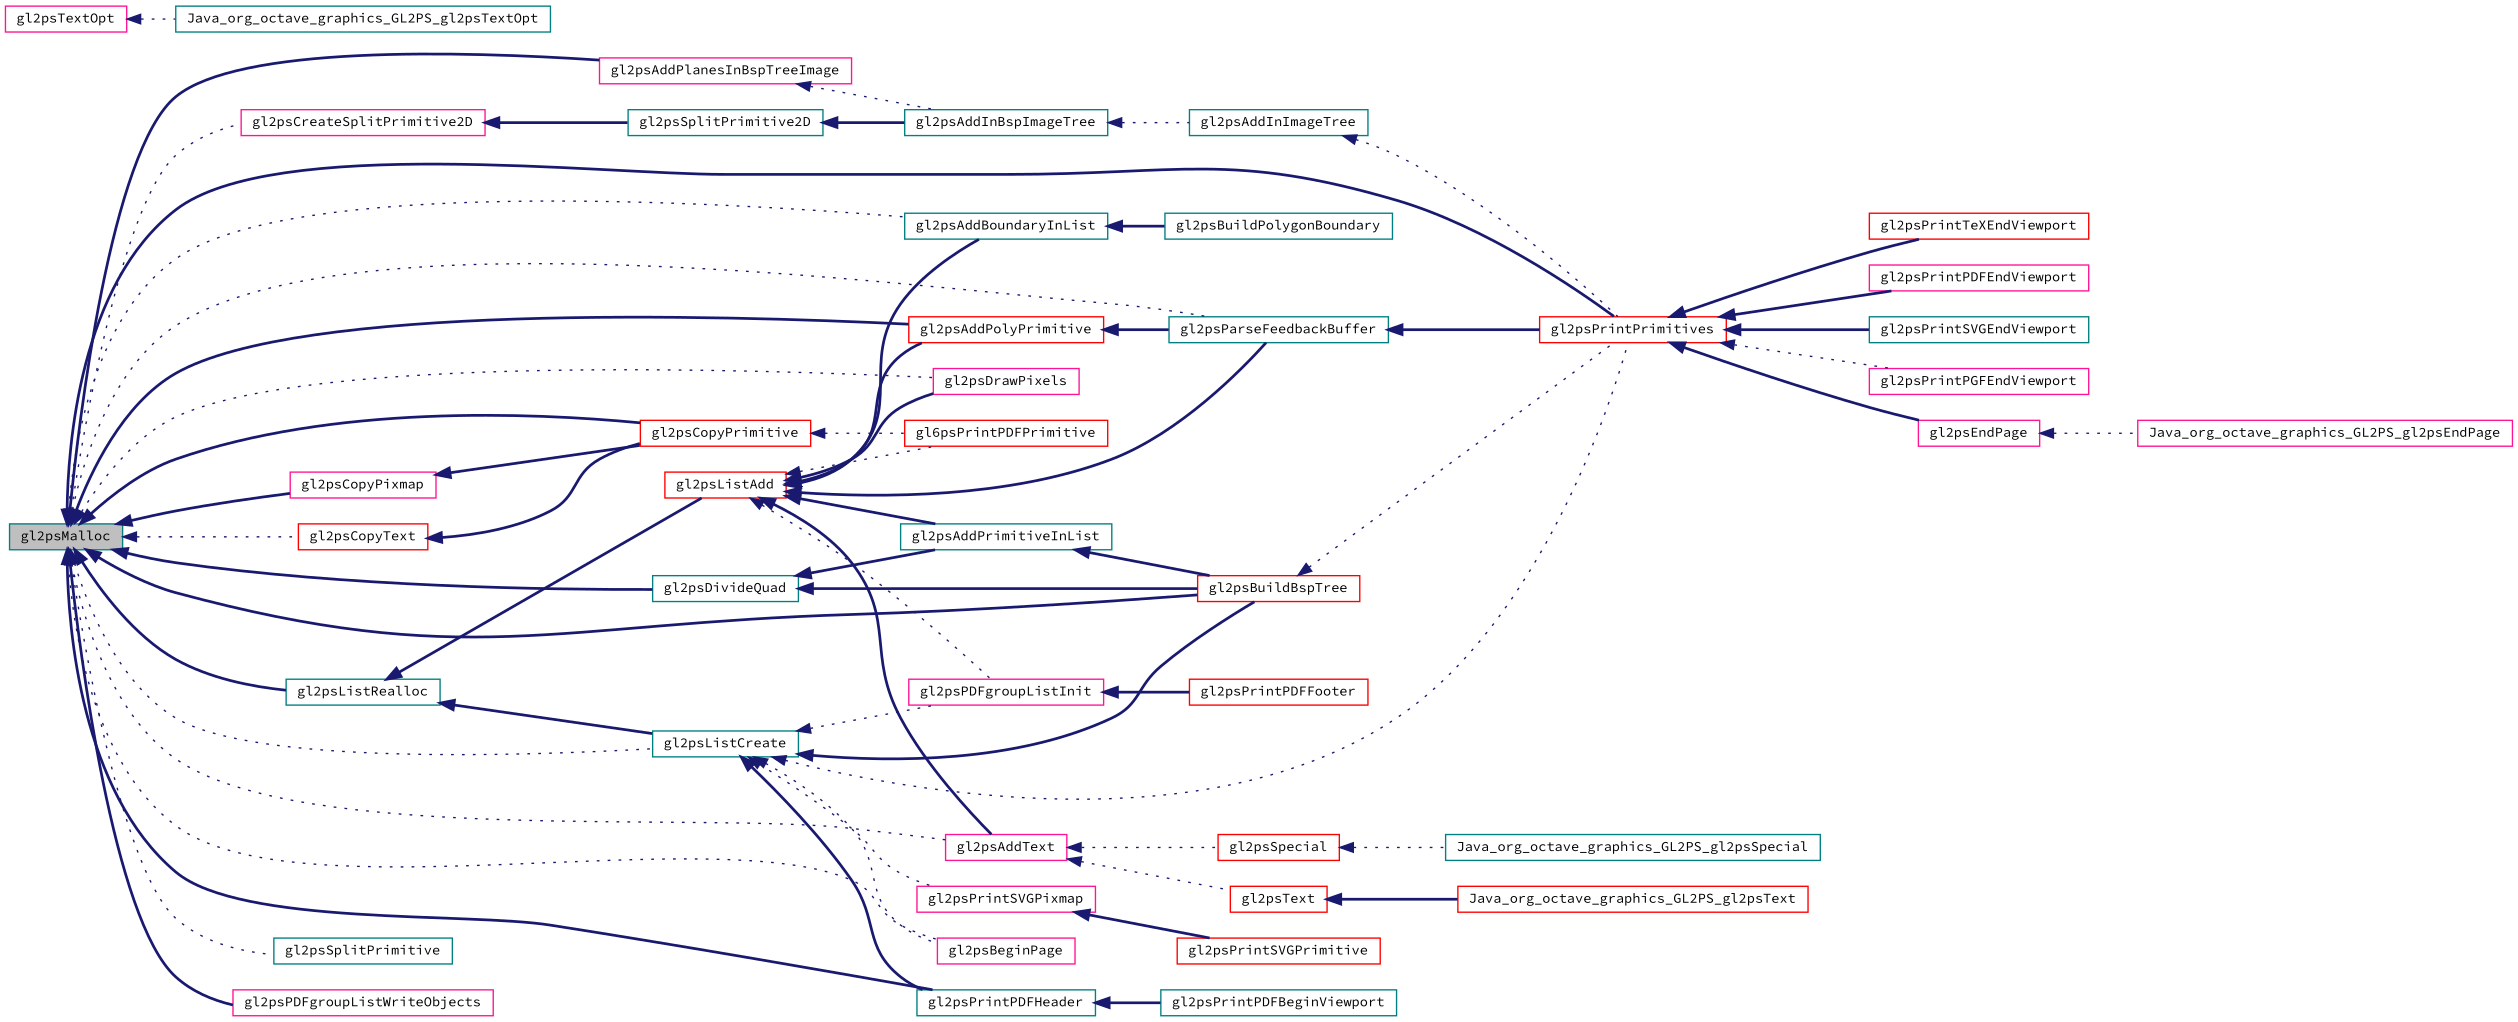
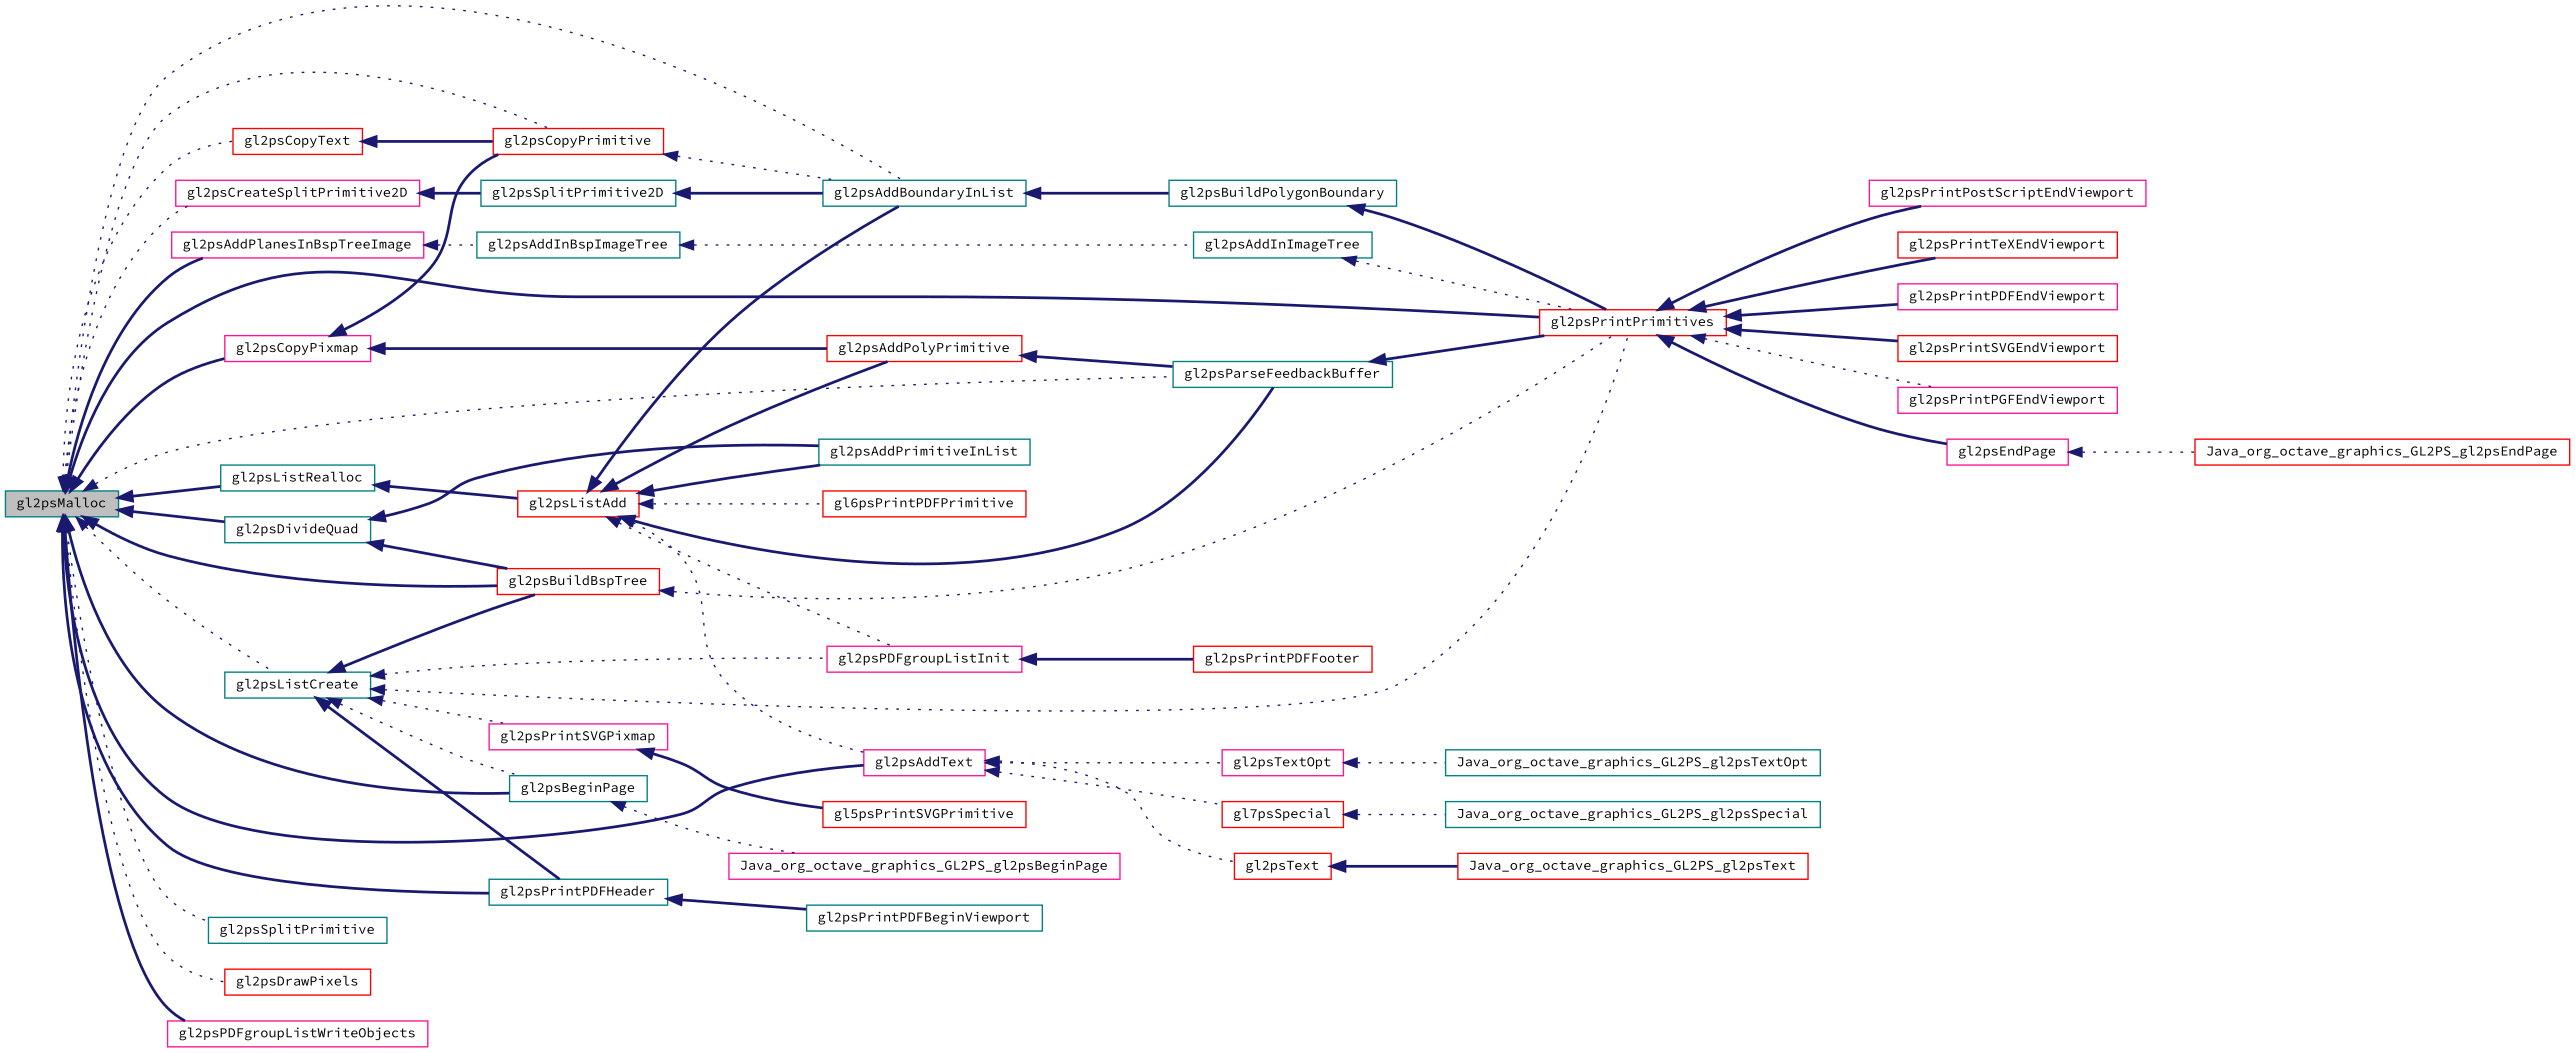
edge "gl2psAddInBspImageTree" -> "gl2psSplitPrimitive2D": now "gl2psAddBoundaryInList" -> "gl2psSplitPrimitive2D"
node "gl2psPrintPostScriptEndViewport": added
edge "gl2psPrintPrimitives" -> "gl2psBuildPolygonBoundary": added
edge "gl2psAddPolyPrimitive" -> "gl2psMalloc": now "gl2psAddPolyPrimitive" -> "gl2psCopyPixmap"
node "gl2psPrintSVGEndViewport": color teal -> red
node "gl2psDrawPixels": color deeppink -> red
edge "gl2psDrawPixels" -> "gl2psListAdd": removed
edge "gl2psCopyPrimitive" -> "gl2psMalloc": style bold -> dotted
edge "gl6psPrintPDFPrimitive" -> "gl2psCopyPrimitive": now "gl2psAddBoundaryInList" -> "gl2psCopyPrimitive"
node "Java_org_octave_graphics_GL2PS_gl2psEndPage": color deeppink -> red
edge "gl2psBuildBspTree" -> "gl2psAddPrimitiveInList": removed
edge "gl2psAddText" -> "gl2psListAdd": style bold -> dotted
edge "gl2psListCreate" -> "gl2psListRealloc": removed
edge "gl2psTextOpt" -> "gl2psAddText": added
edge "gl2psAddText" -> "gl2psMalloc": style dotted -> bold
node "gl2psSpecial": label "gl2psSpecial" -> "gl7psSpecial"
node "Java_org_octave_graphics_GL2PS_gl2psBeginPage": added
edge "gl2psBeginPage" -> "gl2psMalloc": style dotted -> bold
node "gl2psBeginPage": color deeppink -> teal
node "gl2psPrintSVGPrimitive": label "gl2psPrintSVGPrimitive" -> "gl5psPrintSVGPrimitive"
